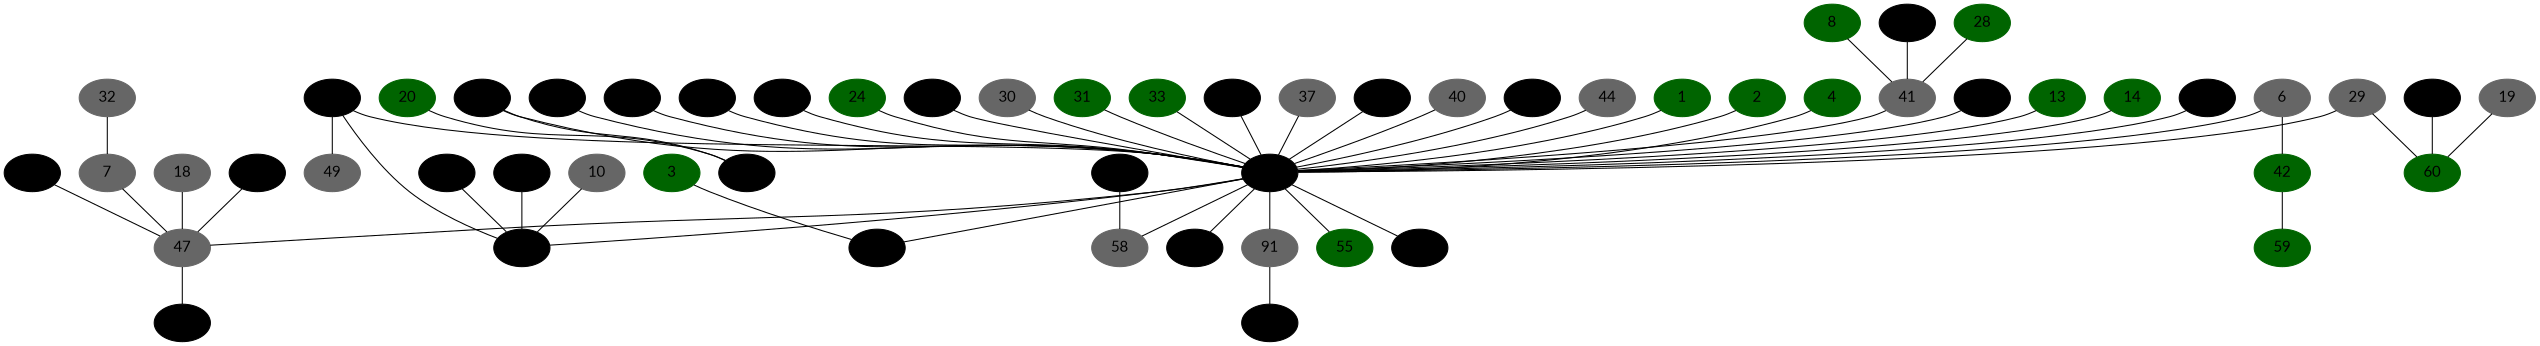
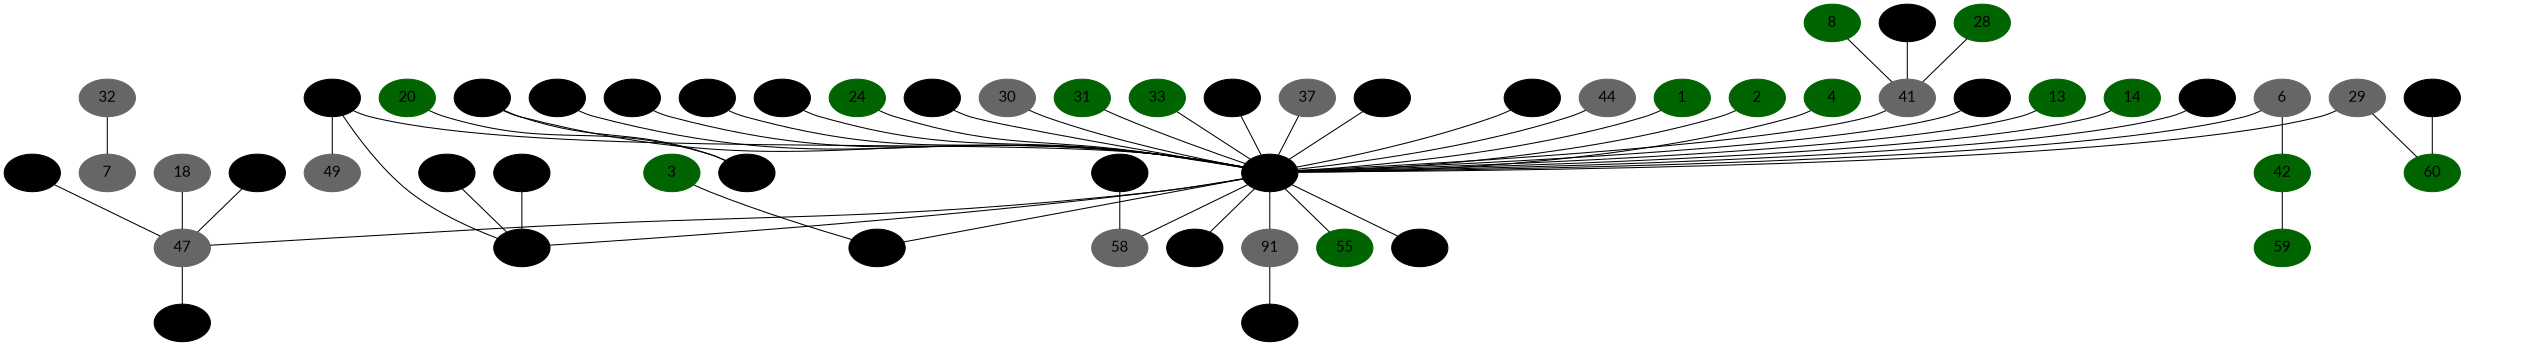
node "40": removed
node "19": removed
node "10": removed
edge "7" -- "47": removed
